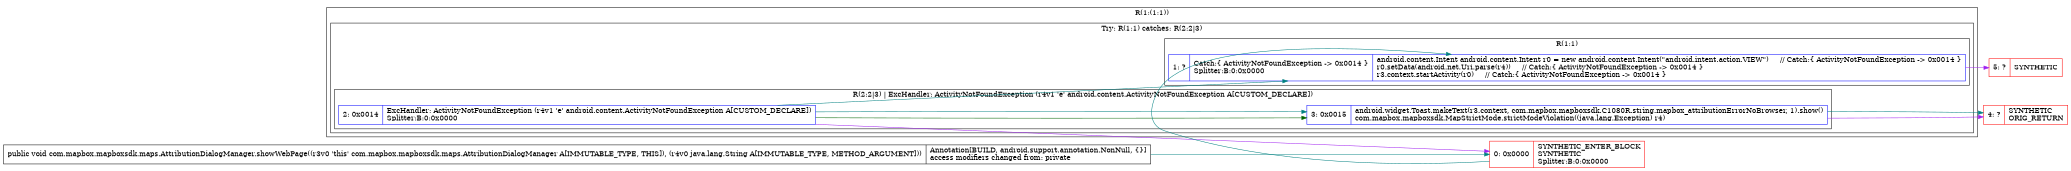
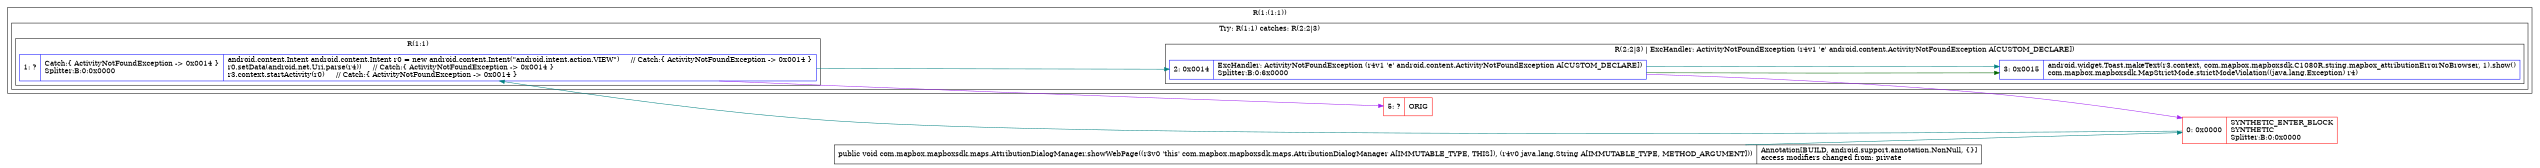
node "5: ?": text "SYNTHETIC" -> "ORIG"
edge "2: 0x0014" -> "1: ?": reversed
node "4: ?": removed
node "2: 0x0014": text "Splitter:B:0:0x0000" -> "Splitter:B:0:6x0000"
